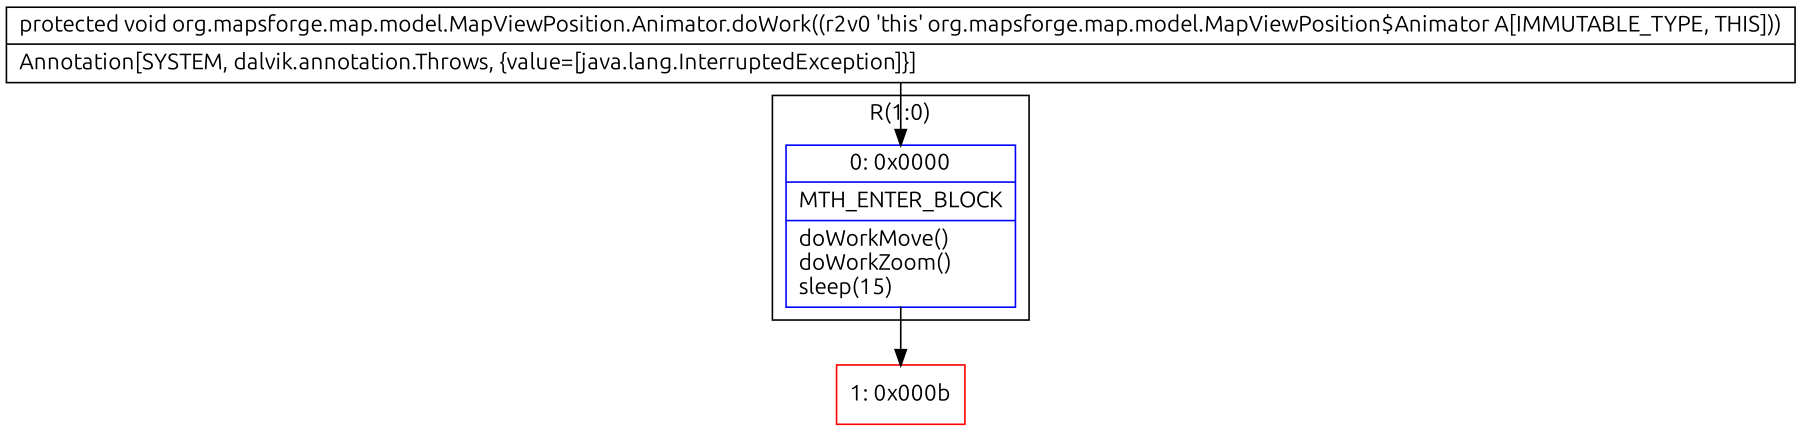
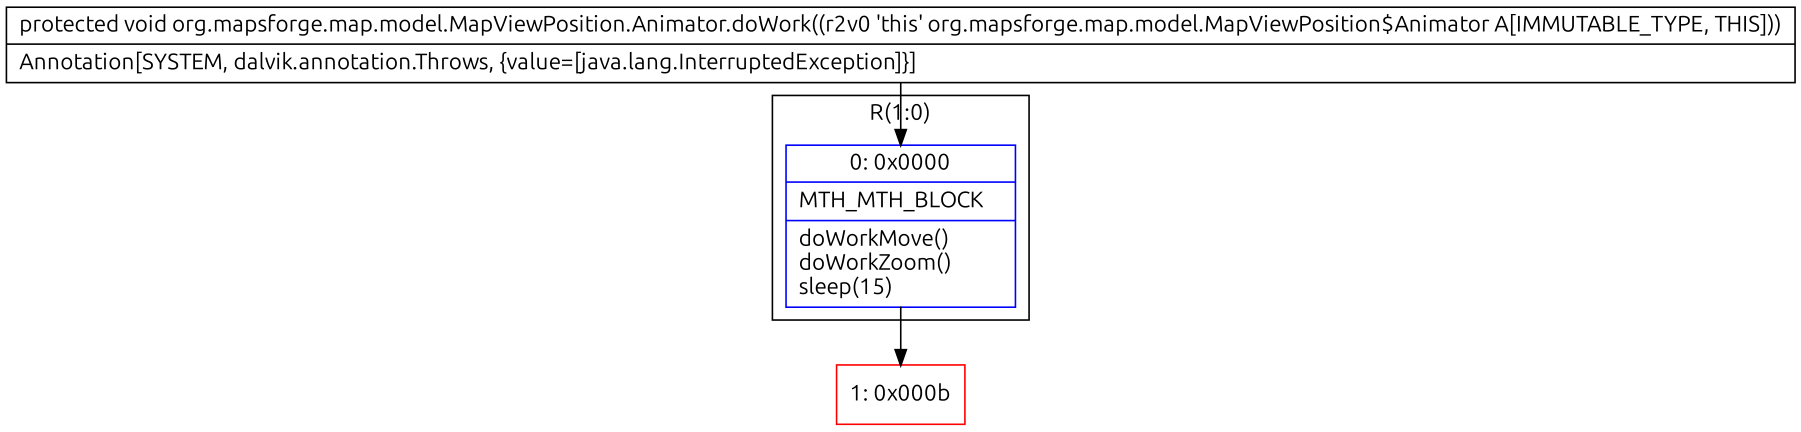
node "0: 0x0000": text "MTH_ENTER_BLOCK" -> "MTH_MTH_BLOCK"
